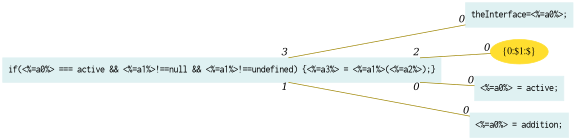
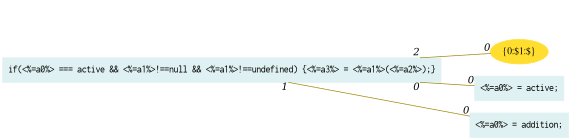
node "theInterface=<%=a0%>;": removed
